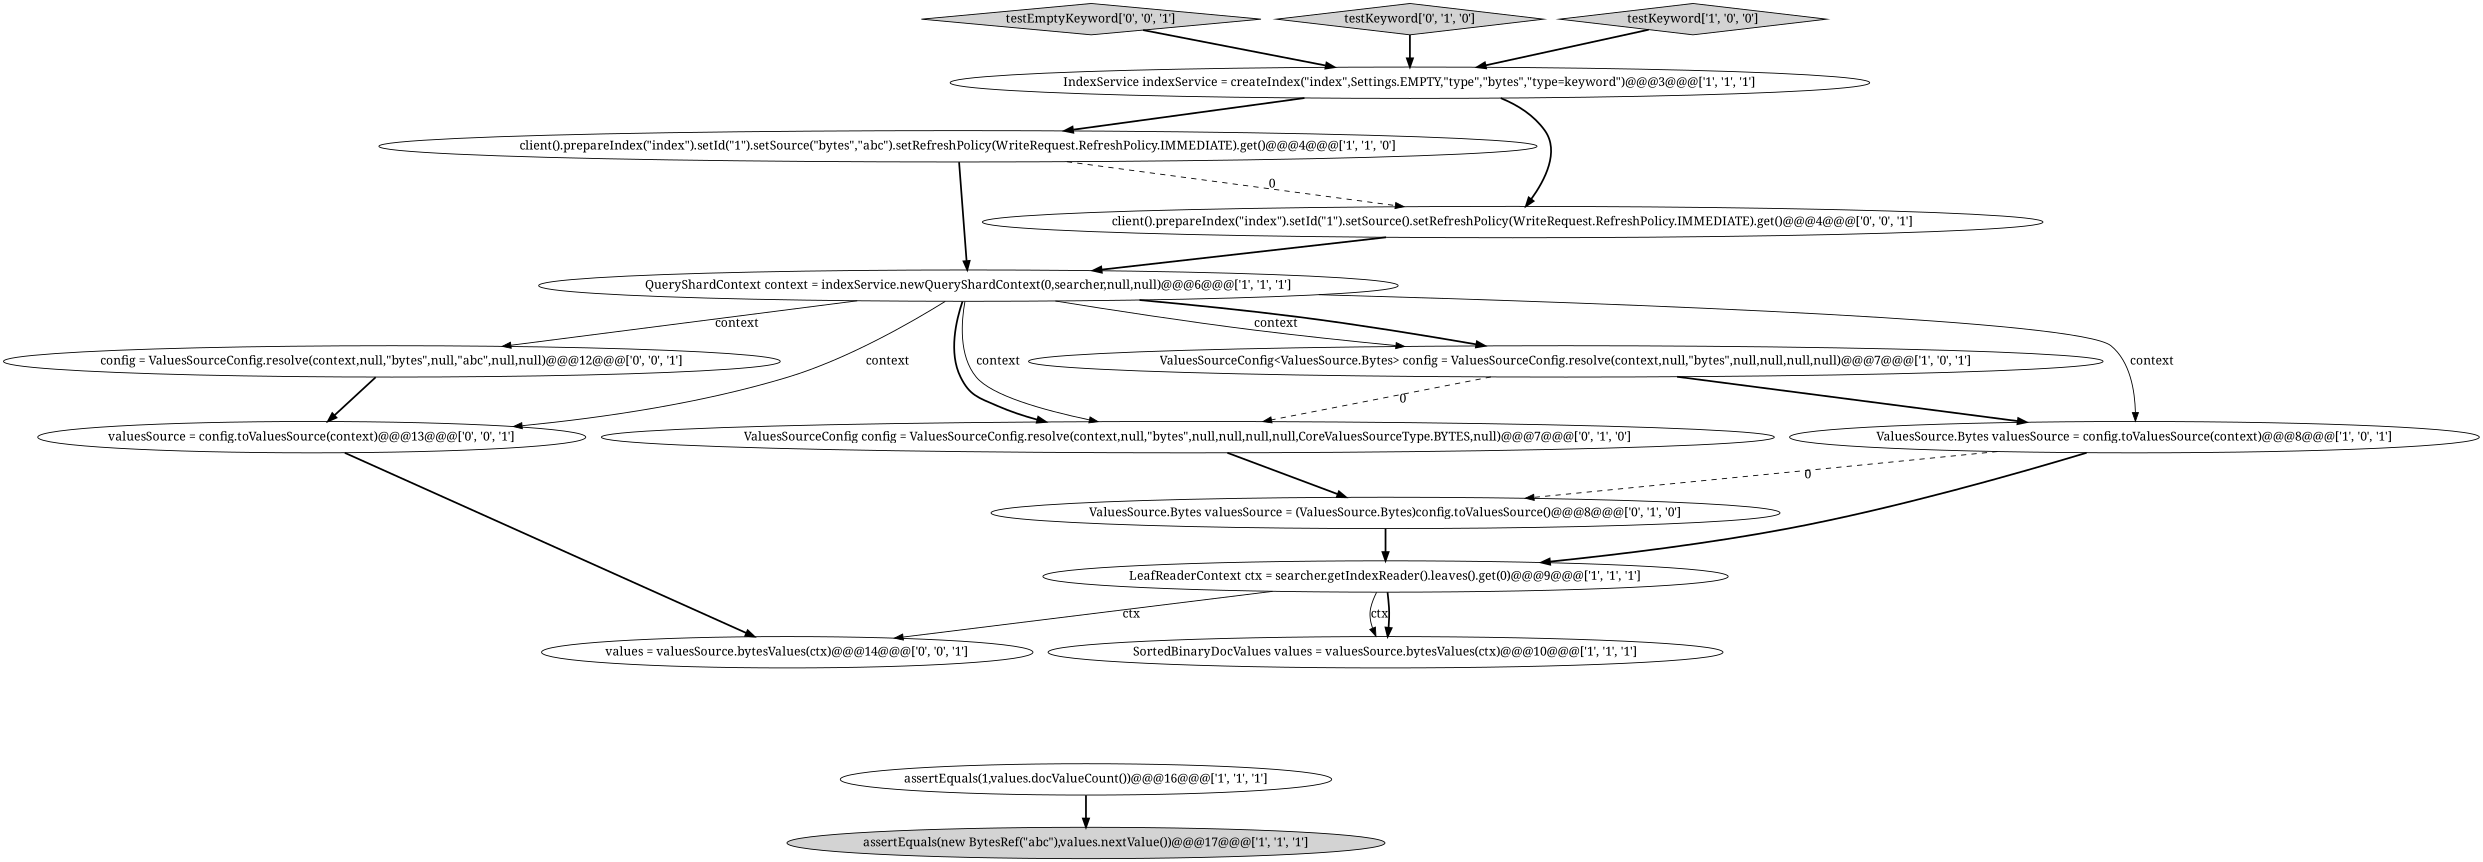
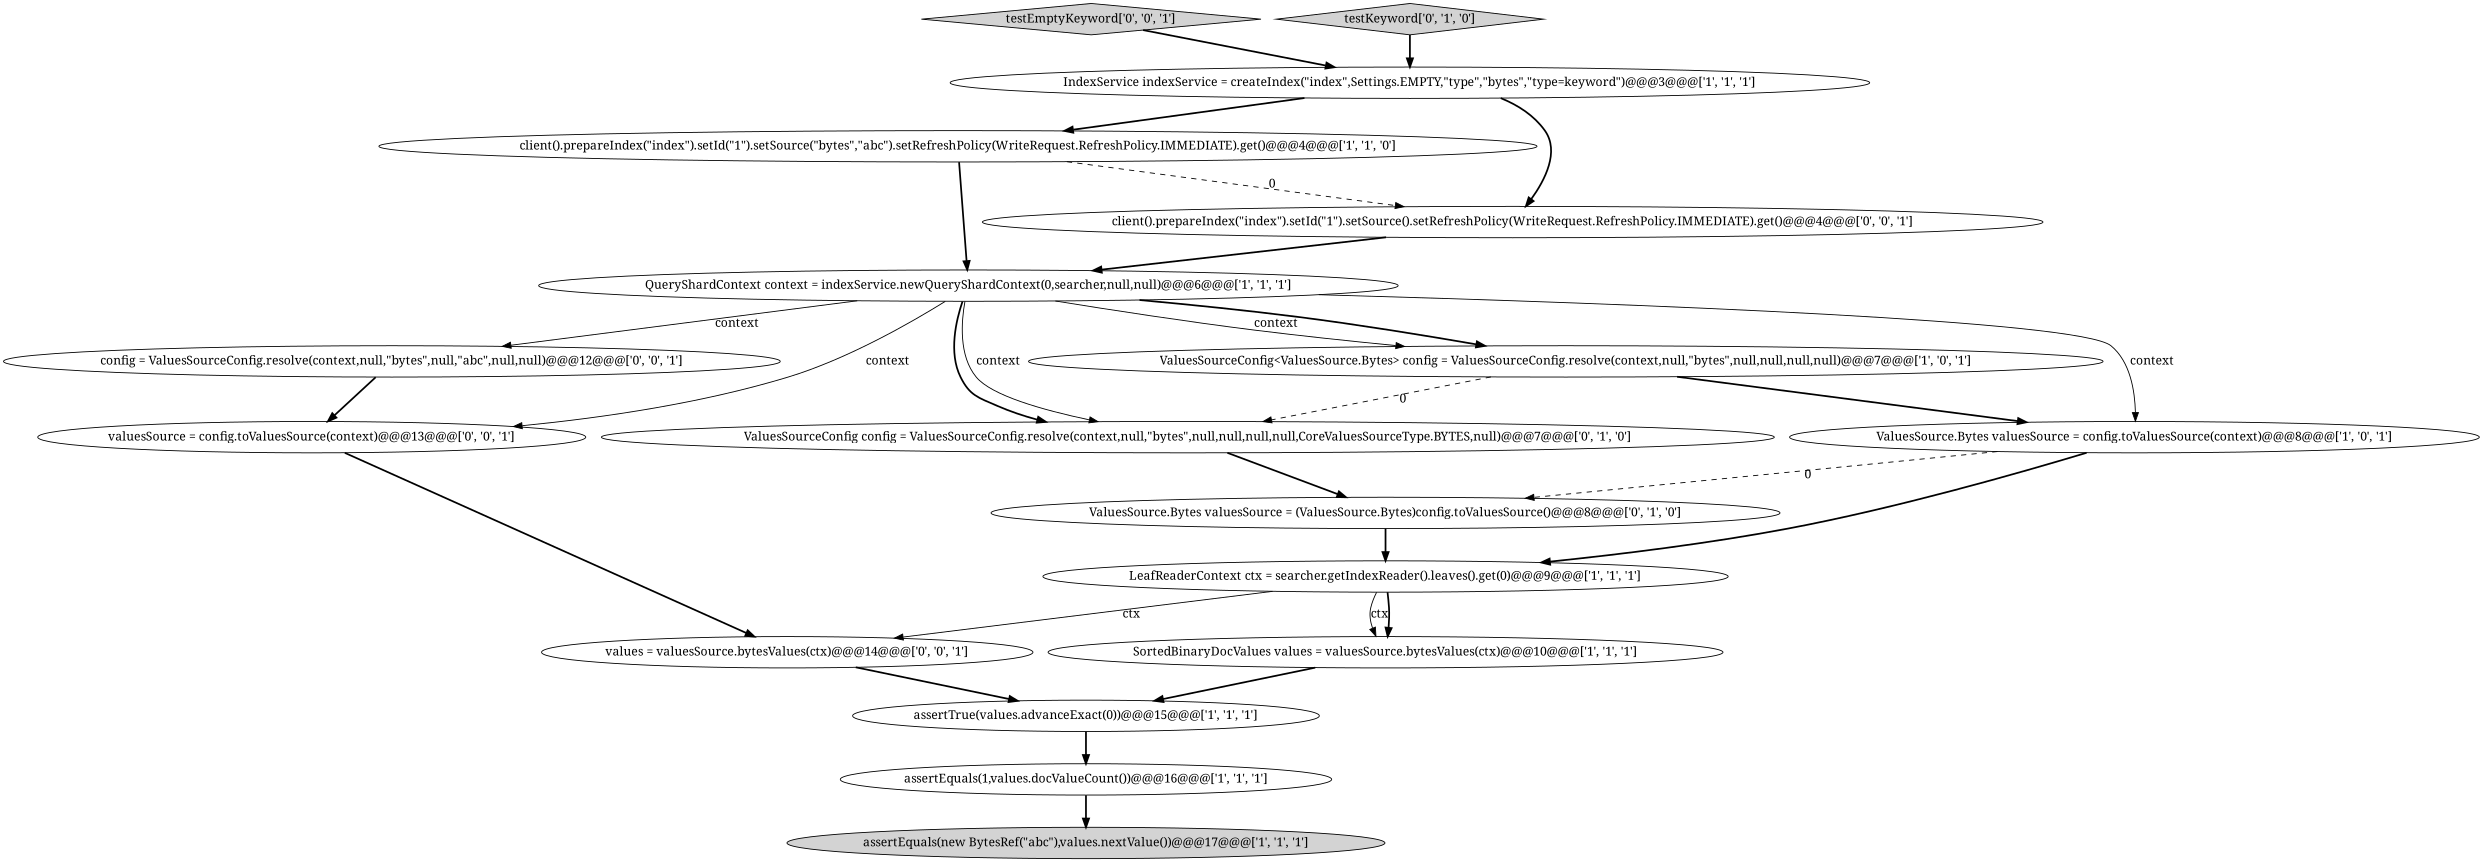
node "testKeyword['1', '0', '0']": removed
node "assertTrue(values.advanceExact(0))@@@15@@@['1', '1', '1']": added
